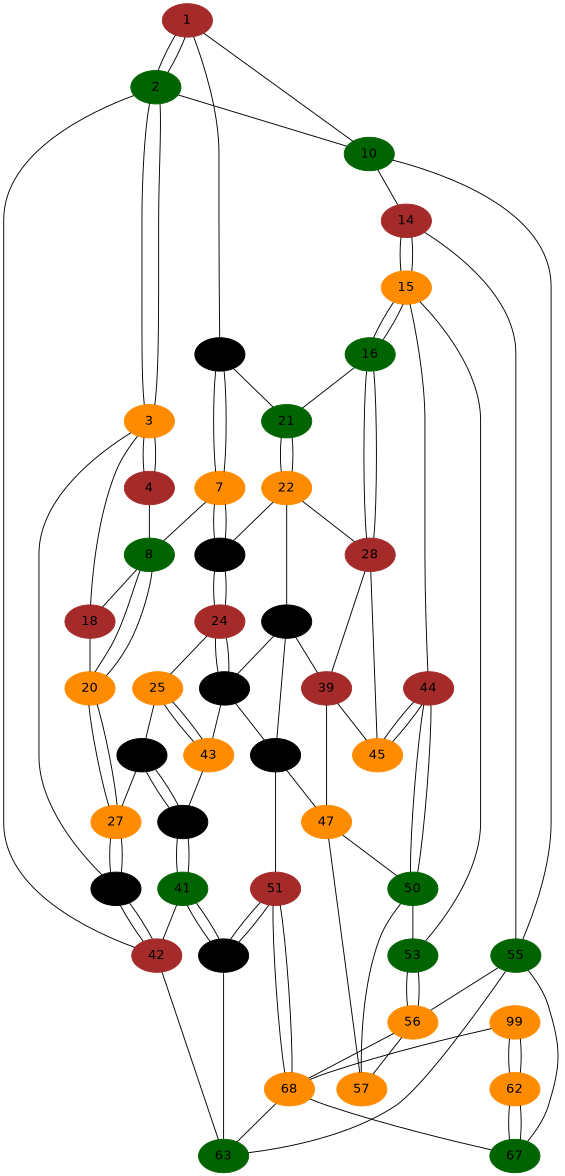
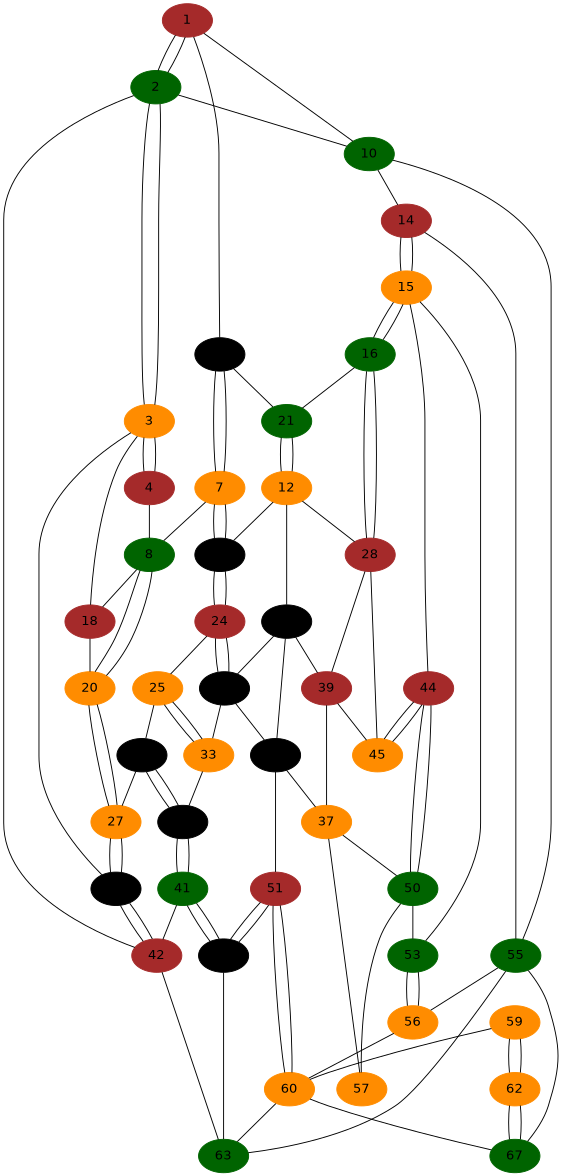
node "22": label "22" -> "12"
node "43": label "43" -> "33"
node "47": label "47" -> "37"
node "99": label "99" -> "59"
edge "56" -- "57": removed
node "68": label "68" -> "60"
